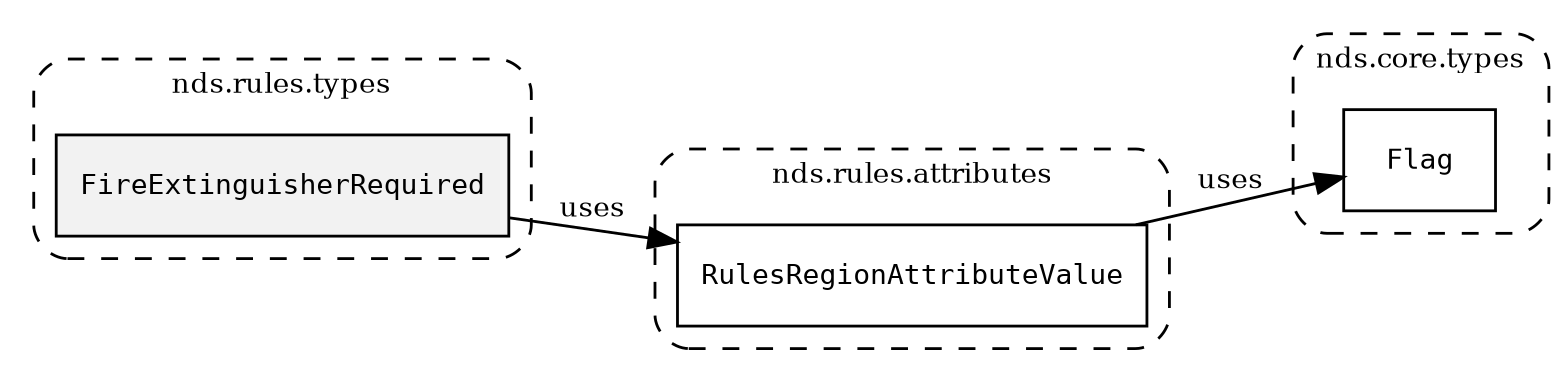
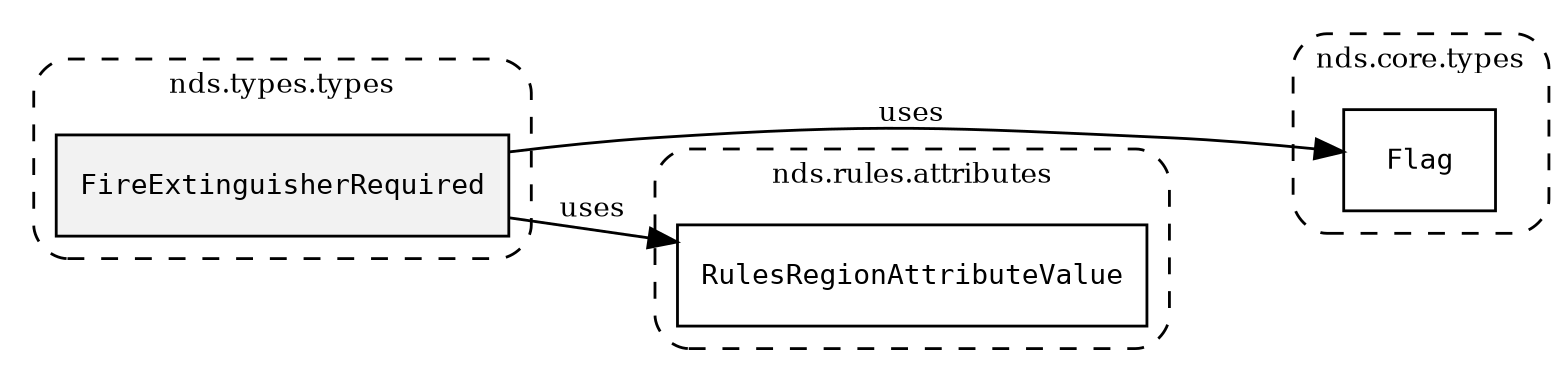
cluster "nds.rules.types": label "nds.rules.types" -> "nds.types.types"
edge "RulesRegionAttributeValue" -> "Flag": now "FireExtinguisherRequired" -> "Flag"
